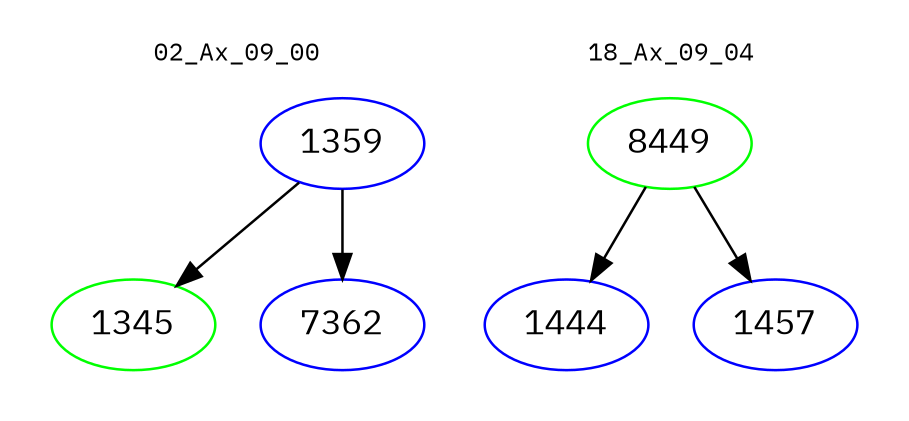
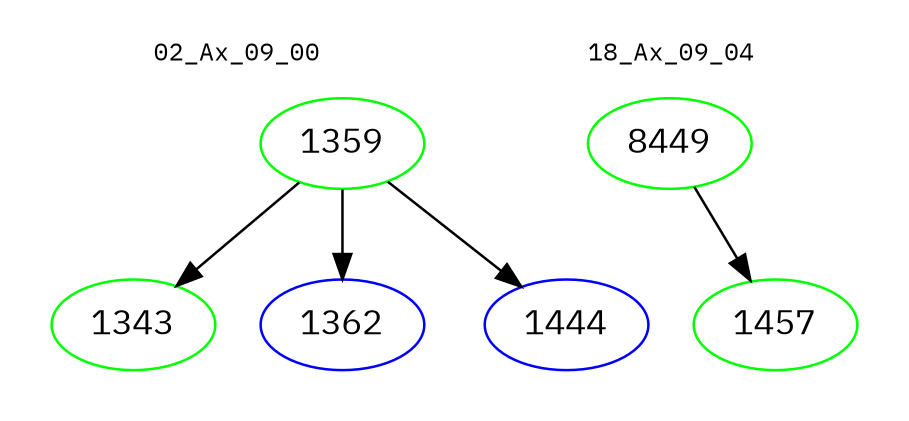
node "1359": color blue -> green
edge "8449" -> "1444": now "1359" -> "1444"
node "1345": label "1345" -> "1343"
node "7362": label "7362" -> "1362"
node "1457": color blue -> green
